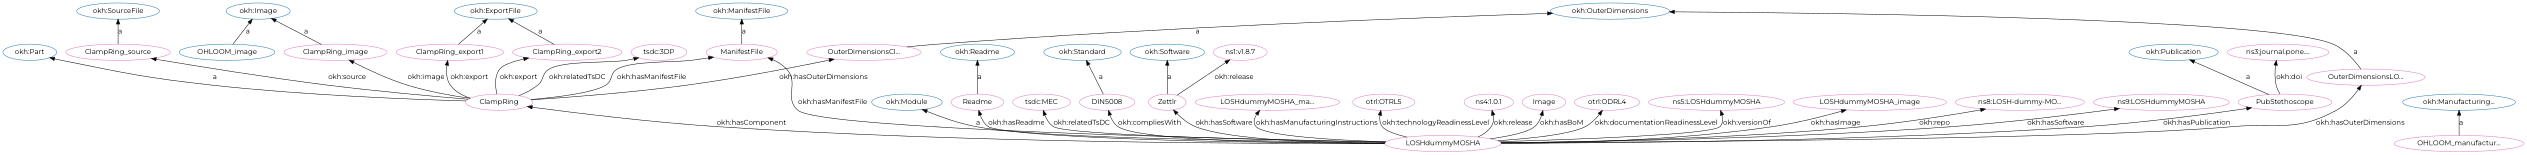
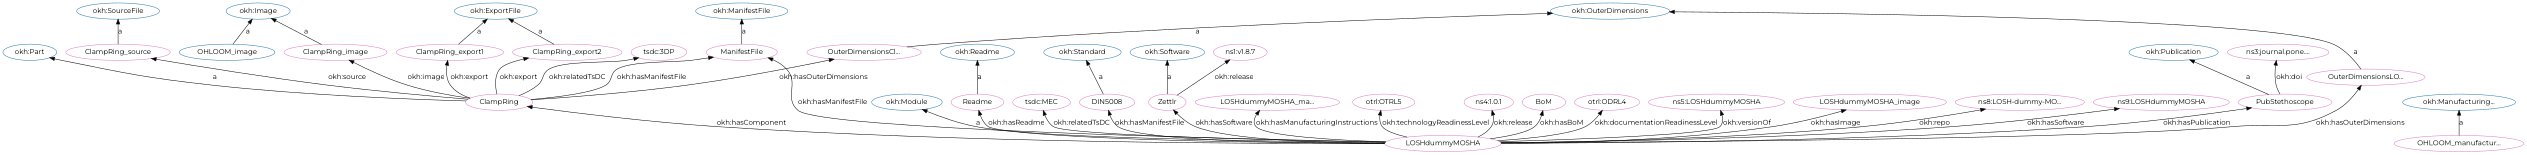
node "Image": label "Image" -> "BoM"
edge "LOSHdummyMOSHA" -> "DIN5008": label "okh:compliesWith" -> "okh:hasManifestFile"
